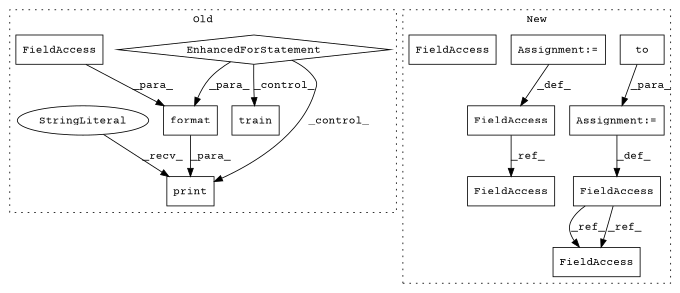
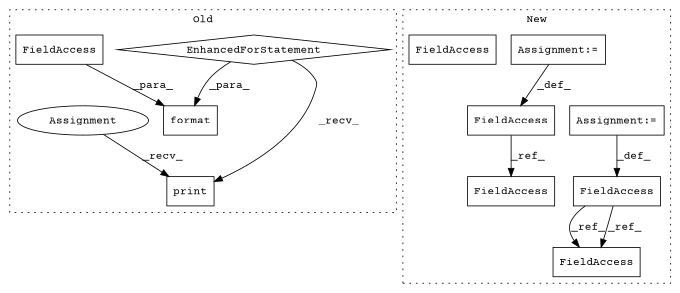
node "to": removed
node "StringLiteral": label "StringLiteral" -> "Assignment"
node "train": removed
edge "EnhancedForStatement" -> "print": label "_control_" -> "_recv_"
edge "format" -> "print": removed, label "_para_"
